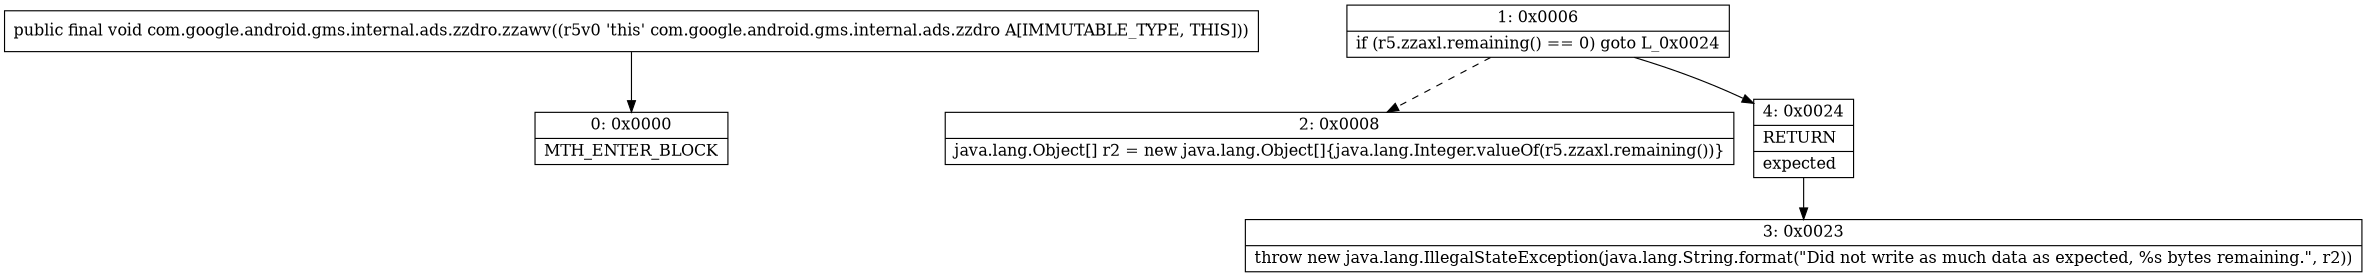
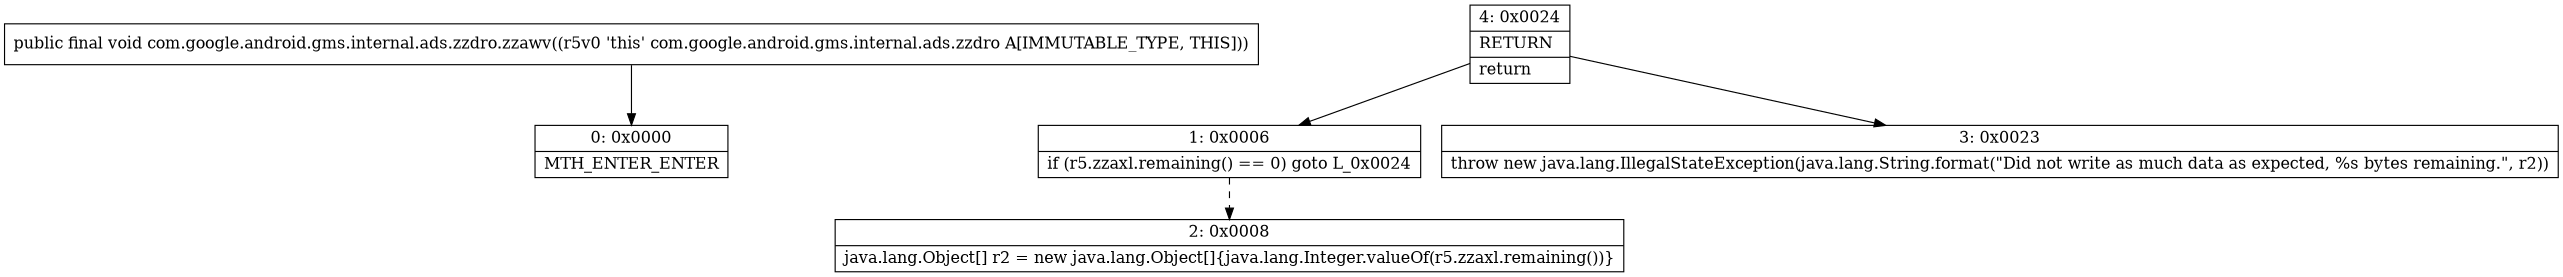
edge "1: 0x0006" -> "4: 0x0024": reversed
node "0: 0x0000": text "MTH_ENTER_BLOCK" -> "MTH_ENTER_ENTER"
node "4: 0x0024": text "expected" -> "return"
